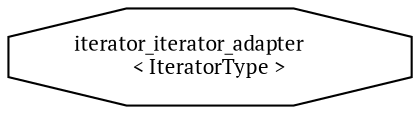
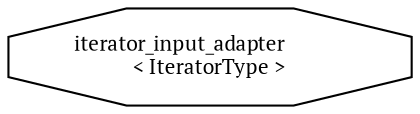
node "iterator_iterator_adapter < IteratorType >": label "iterator_iterator_adapter < IteratorType >" -> "iterator_input_adapter < IteratorType >"
